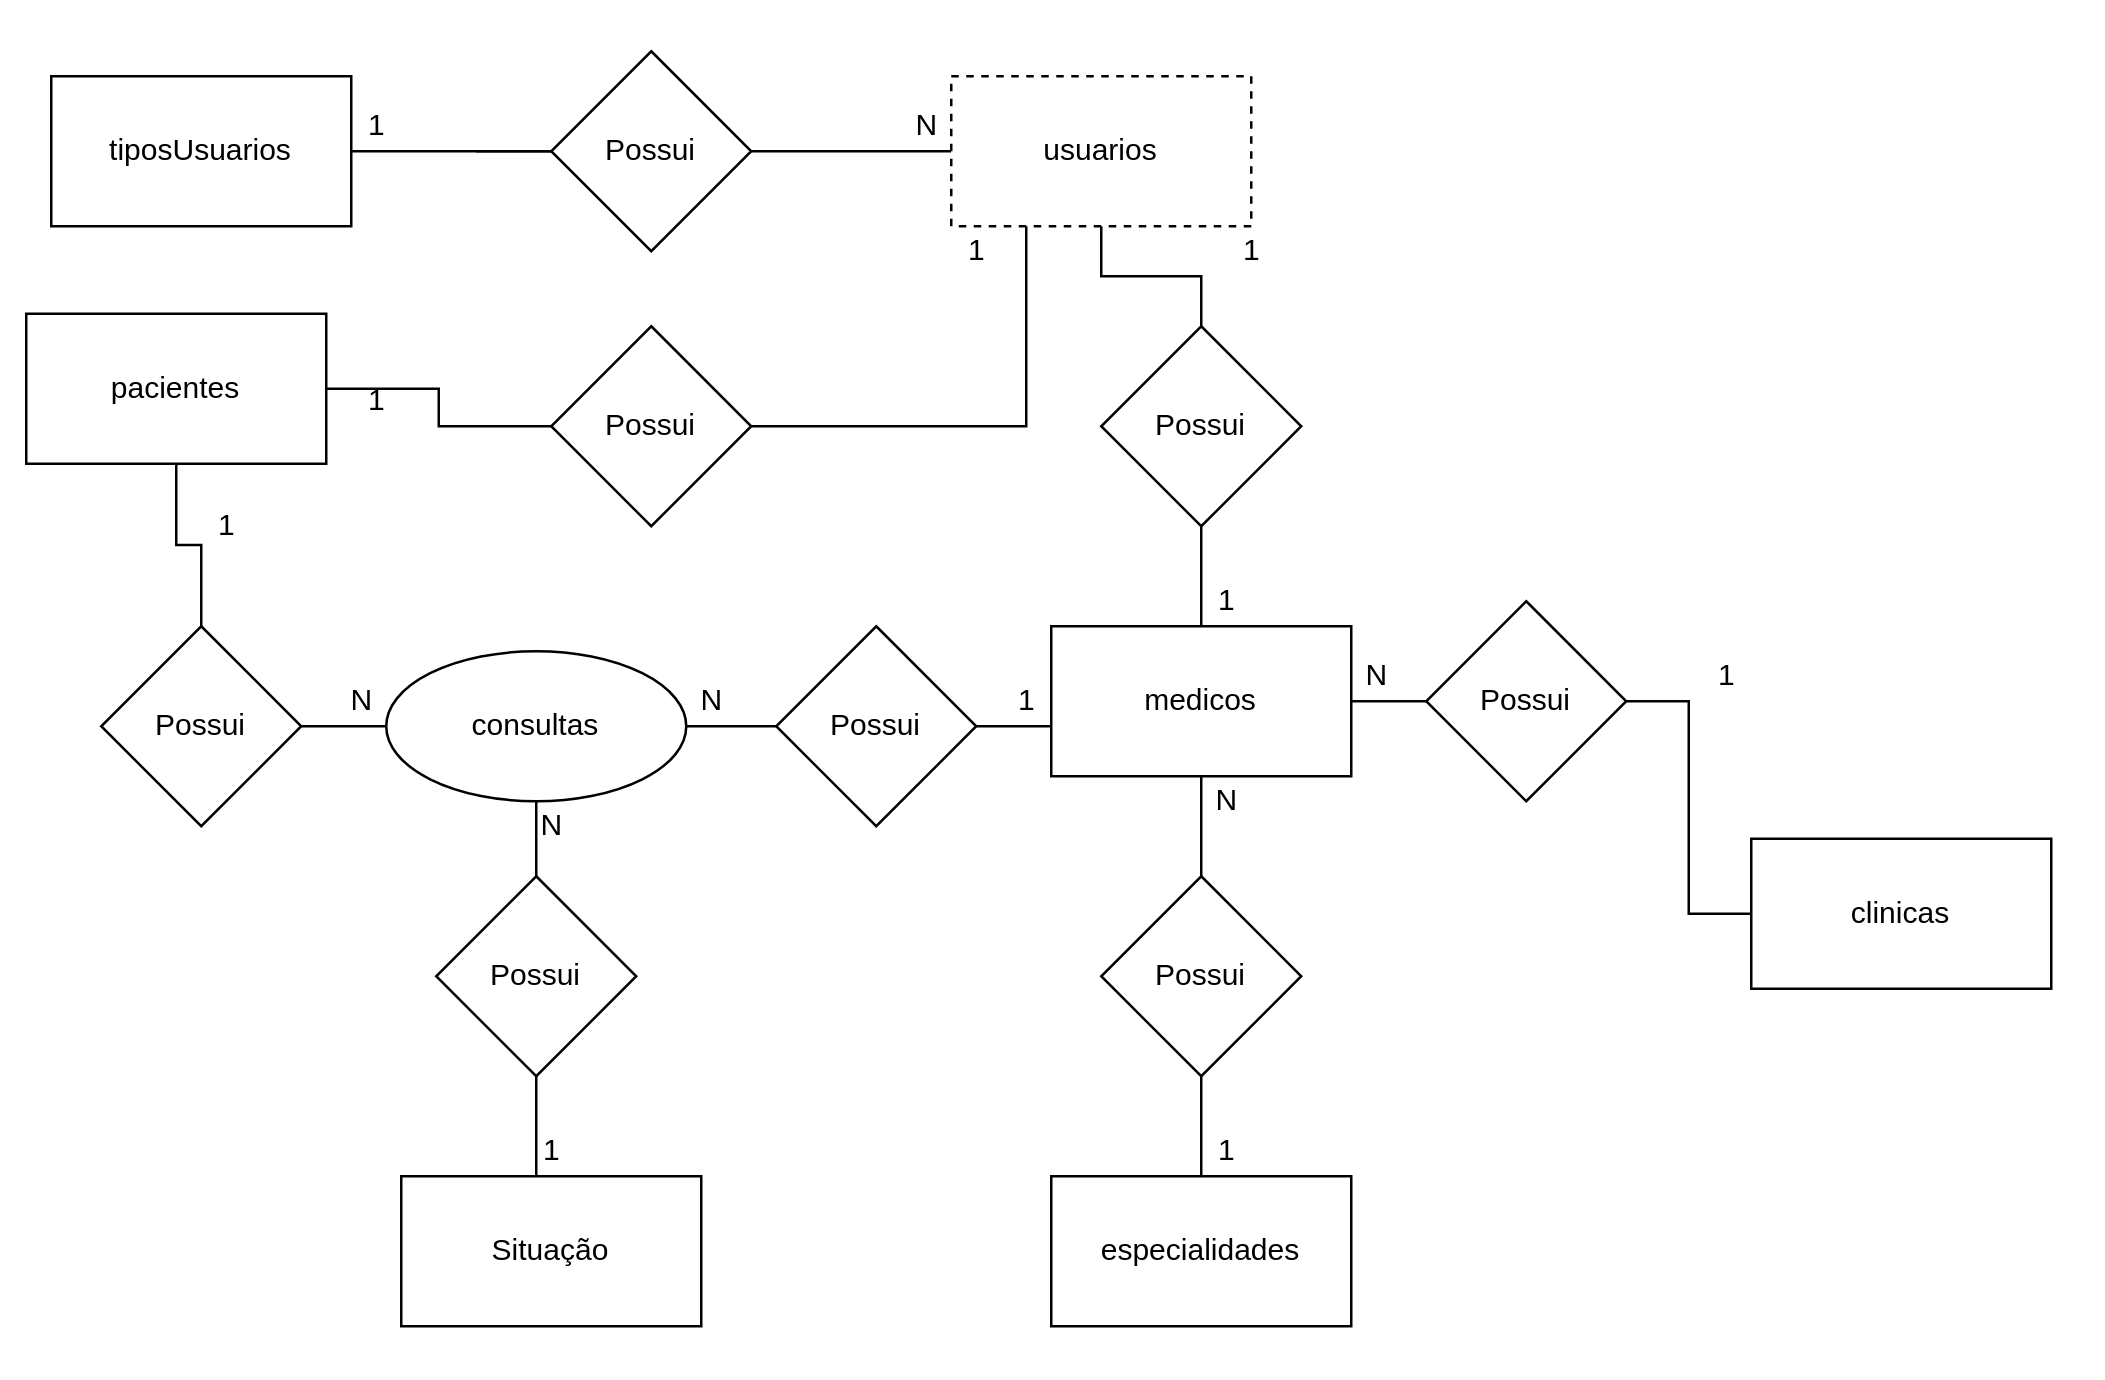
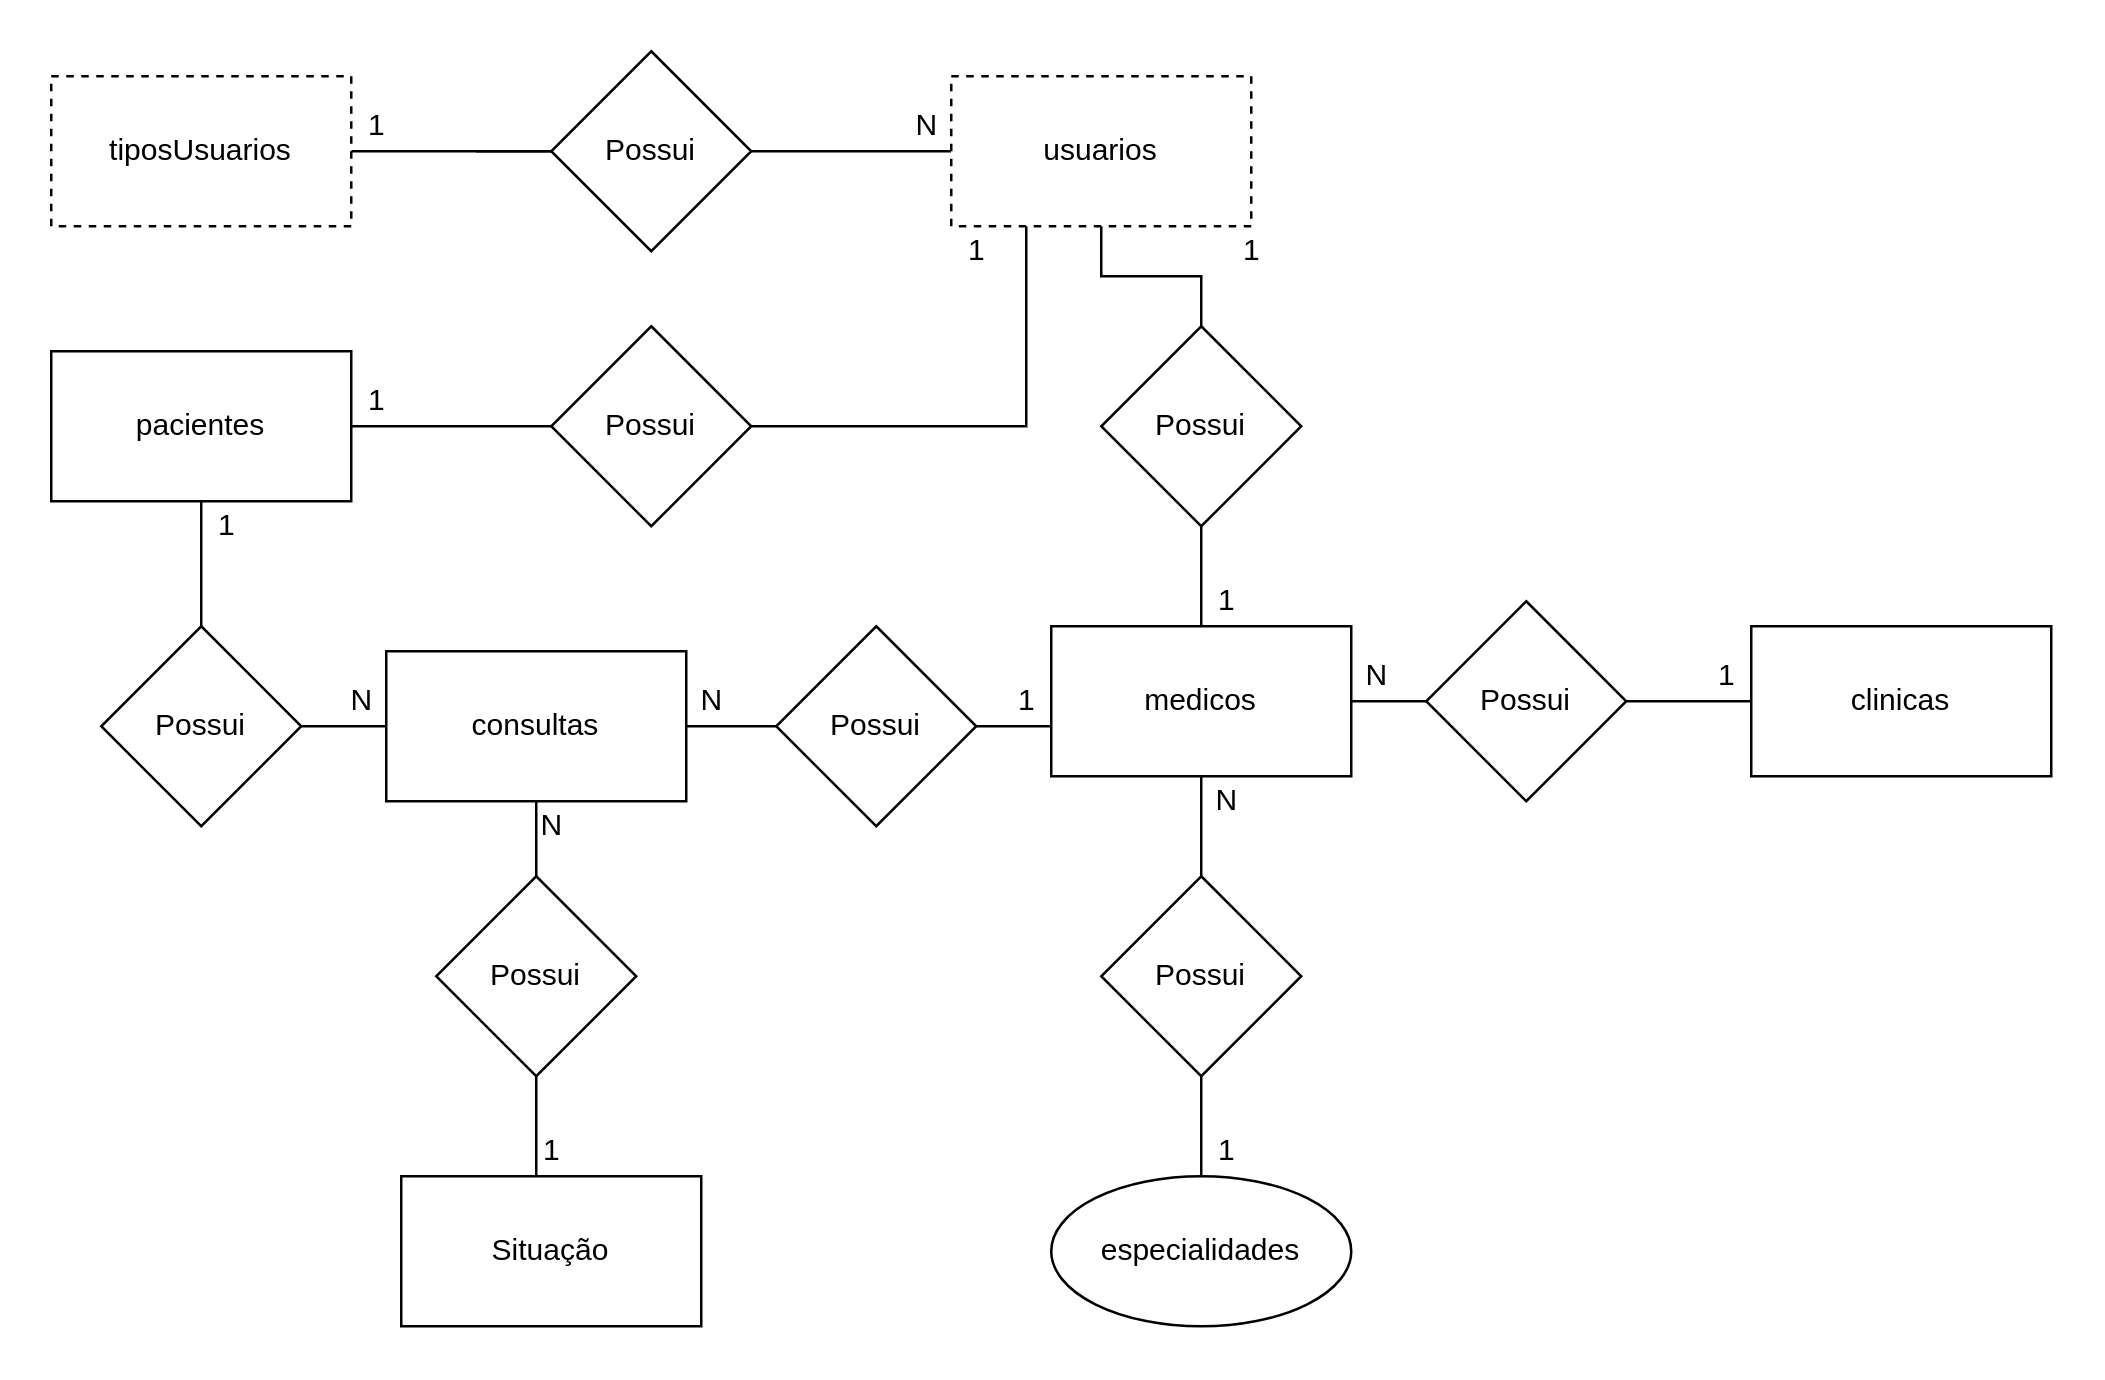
node "tiposUsuarios": style solid -> dashed
node "pacientes": moved (176, 389) -> (201, 426)
node "consultas": shape ellipse -> rectangle
node "clinicas": moved (1901, 914) -> (1901, 701)
node "especialidades": shape rectangle -> ellipse
